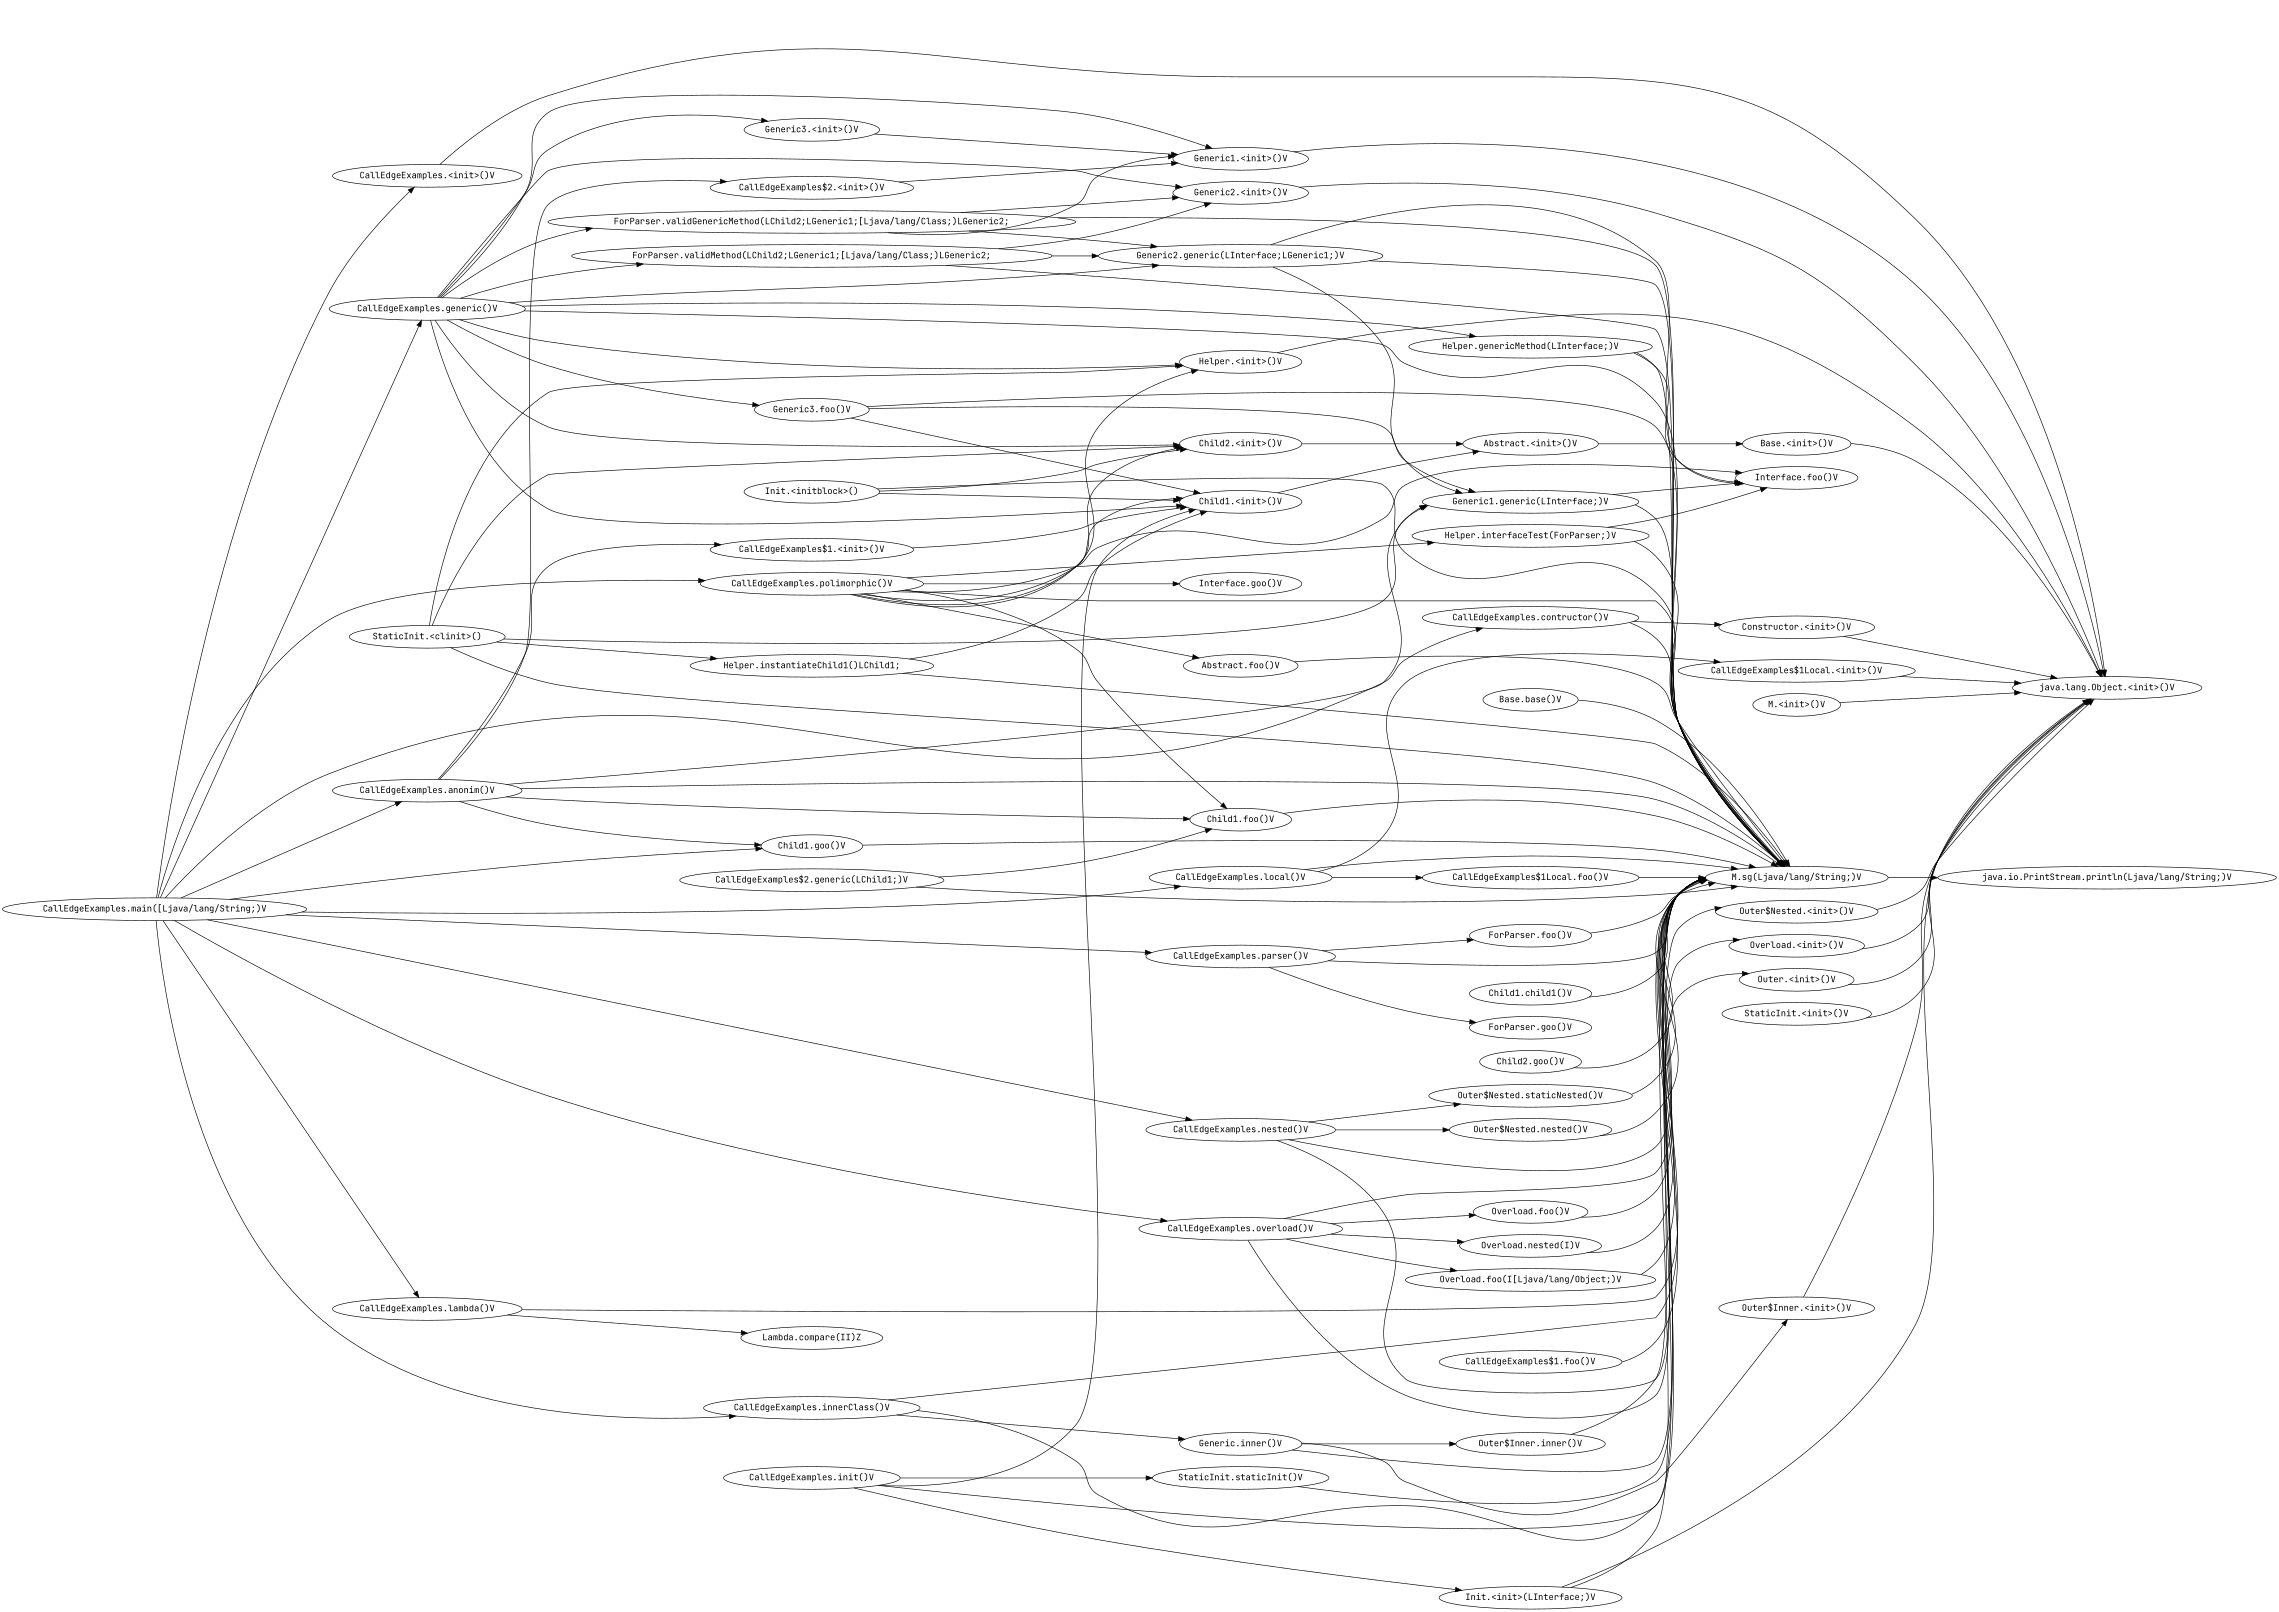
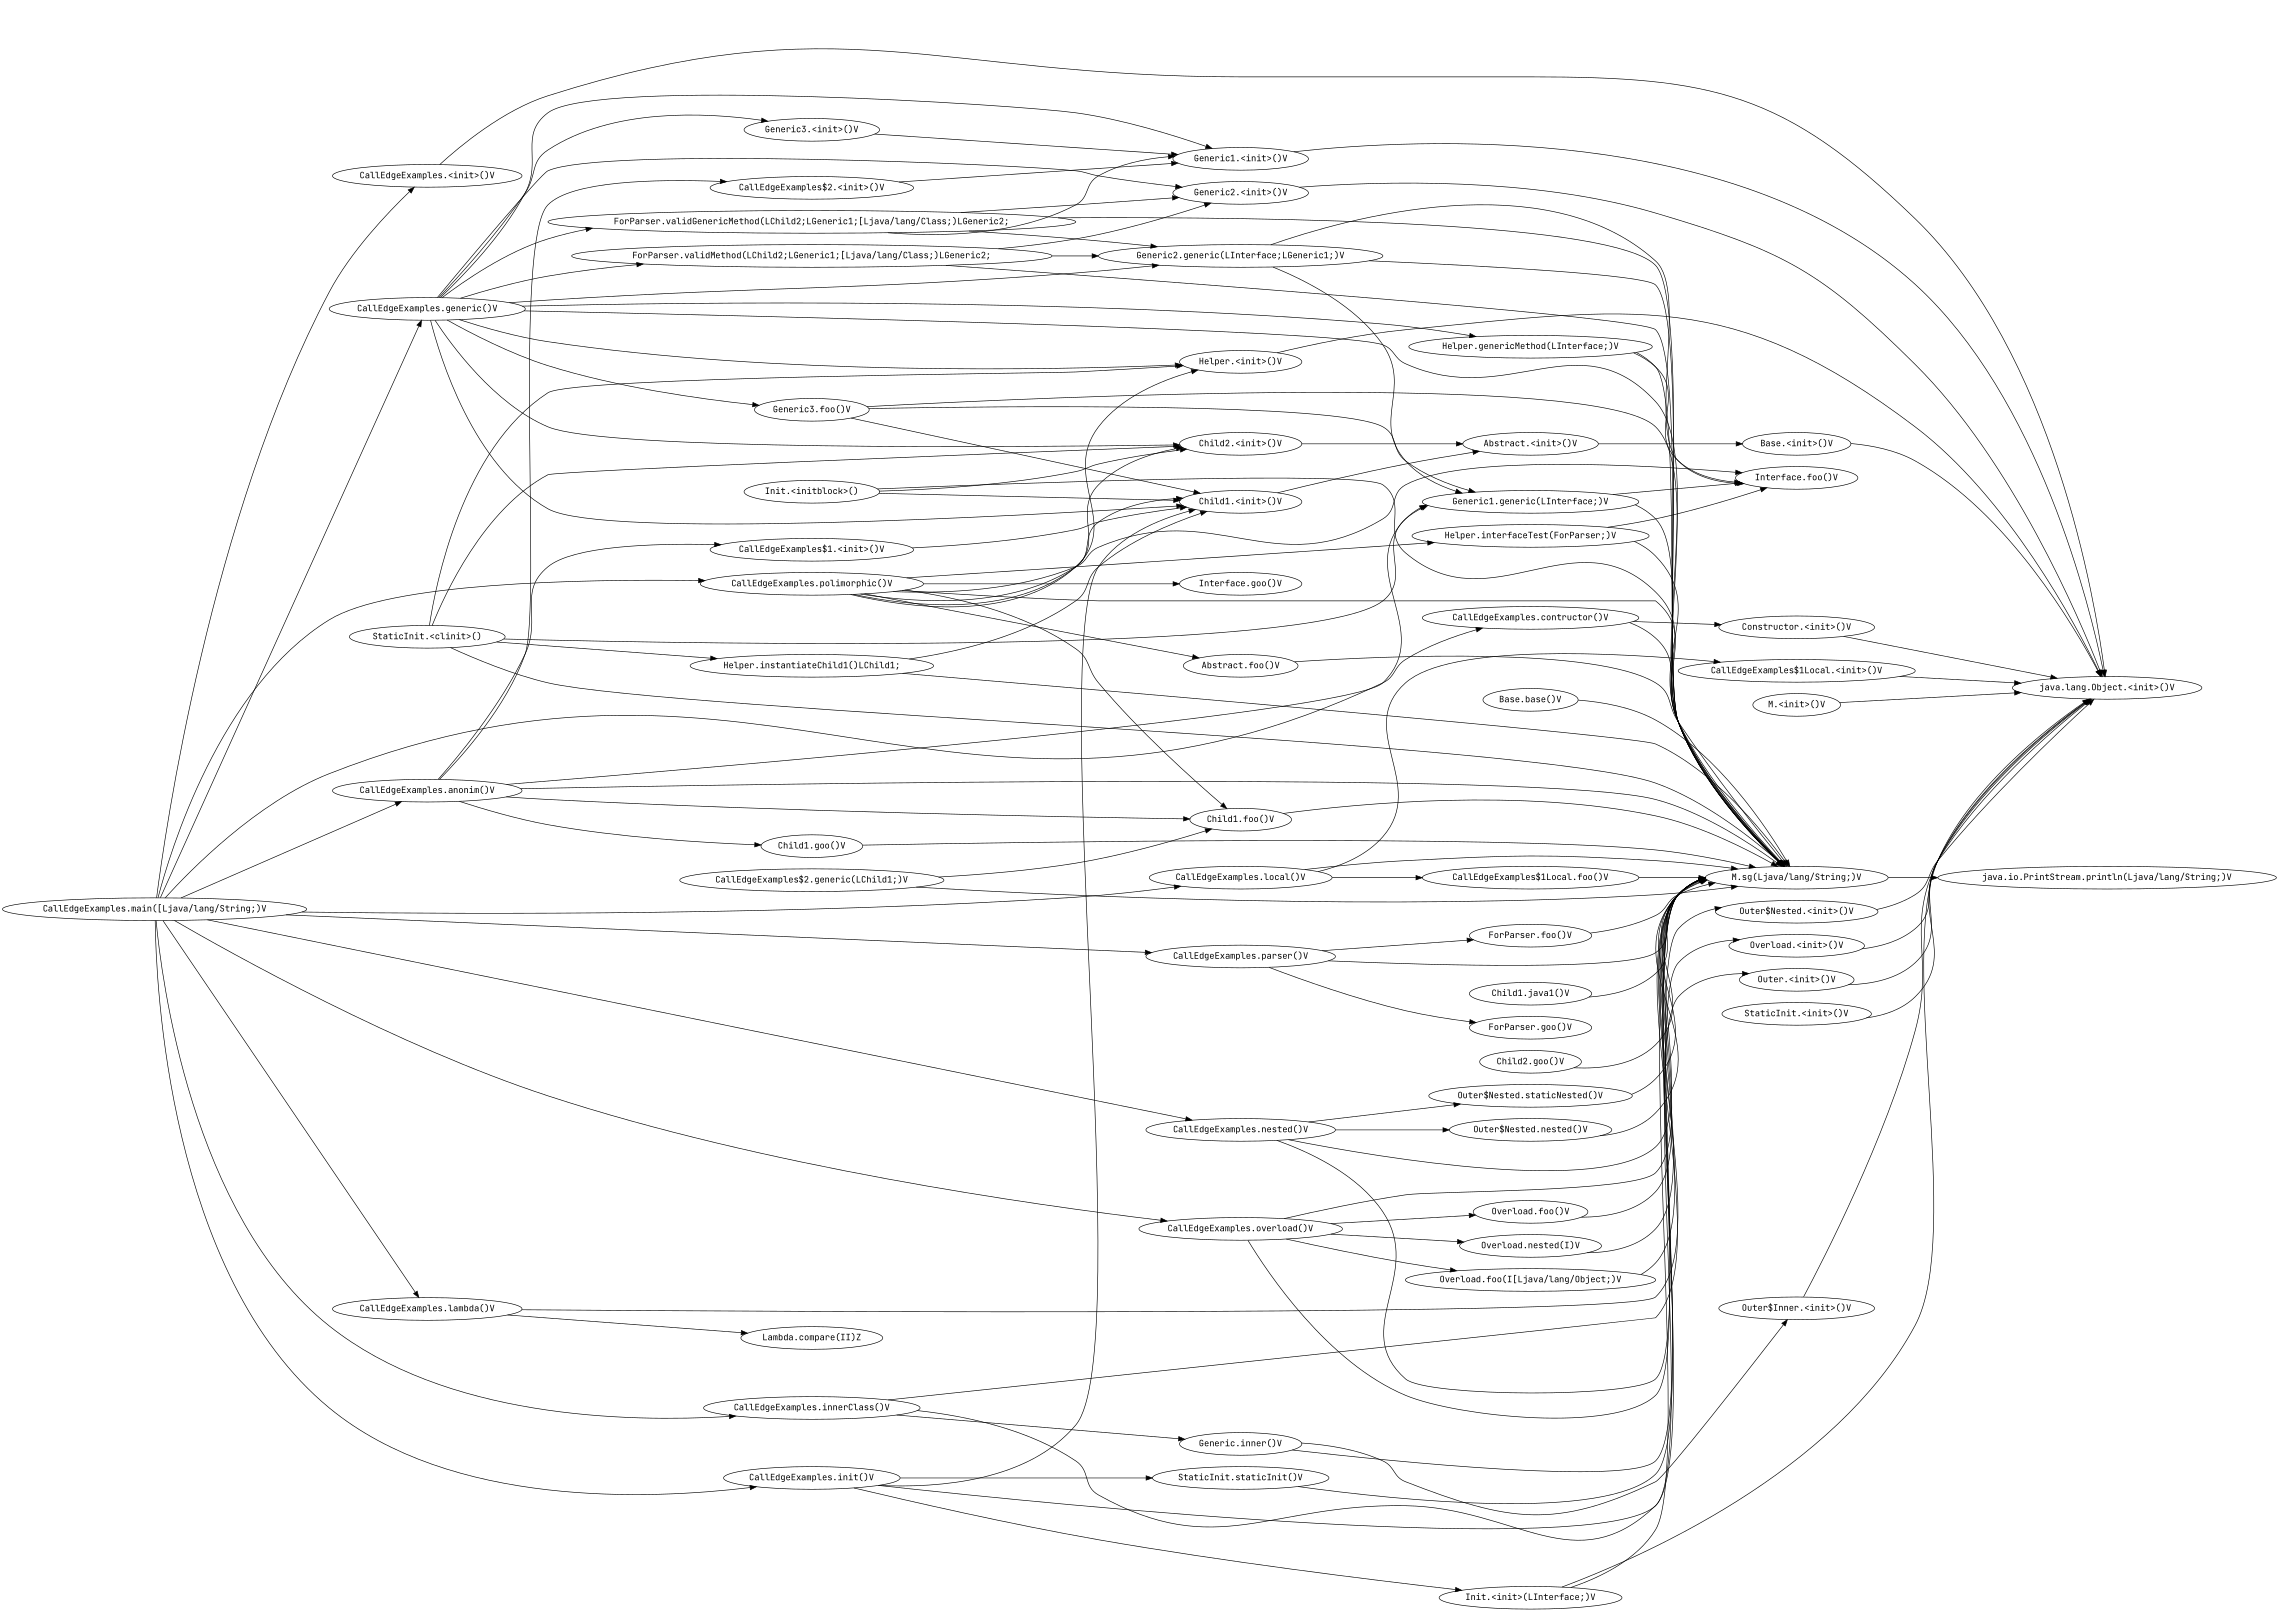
edge "CallEdgeExamples.main([Ljava/lang/String;)V" -> "Child1.goo()V": now "CallEdgeExamples.main([Ljava/lang/String;)V" -> "CallEdgeExamples.init()V"
node "Child1.child1()V": label "Child1.child1()V" -> "Child1.java1()V"
node "CallEdgeExamples$1.foo()V": removed
node "Outer$Inner.inner()V": removed
